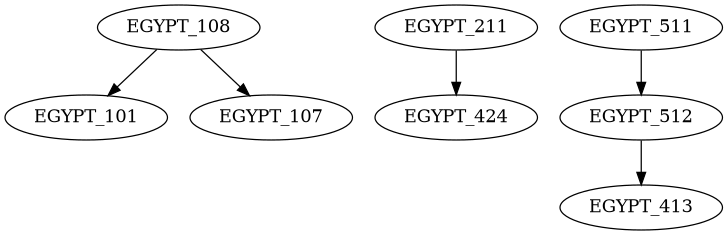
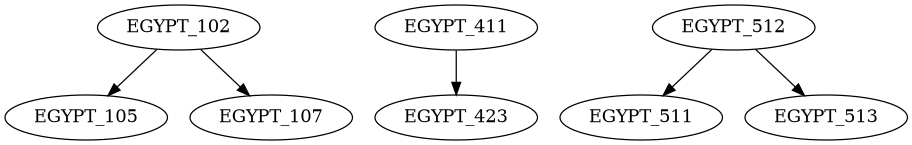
node "EGYPT_108": label "EGYPT_108" -> "EGYPT_102"
node "EGYPT_211": label "EGYPT_211" -> "EGYPT_411"
edge "EGYPT_511" -> "EGYPT_512": reversed
node "EGYPT_101": label "EGYPT_101" -> "EGYPT_105"
node "EGYPT_424": label "EGYPT_424" -> "EGYPT_423"
node "EGYPT_413": label "EGYPT_413" -> "EGYPT_513"
